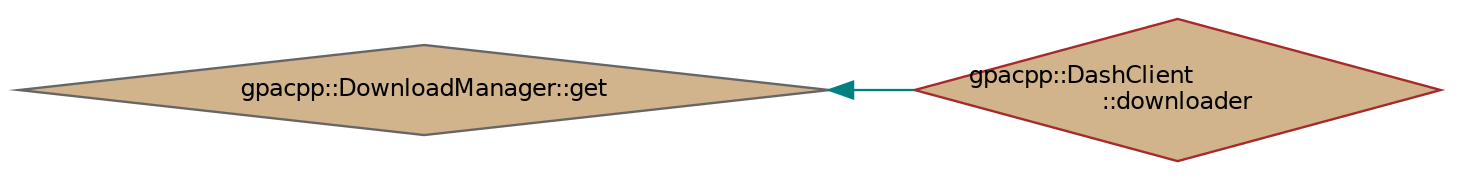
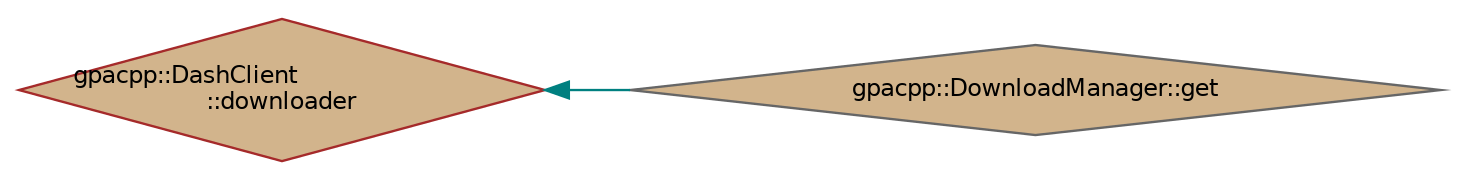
edge "gpacpp::DashClient ::downloader" -> "gpacpp::DownloadManager::get": reversed
